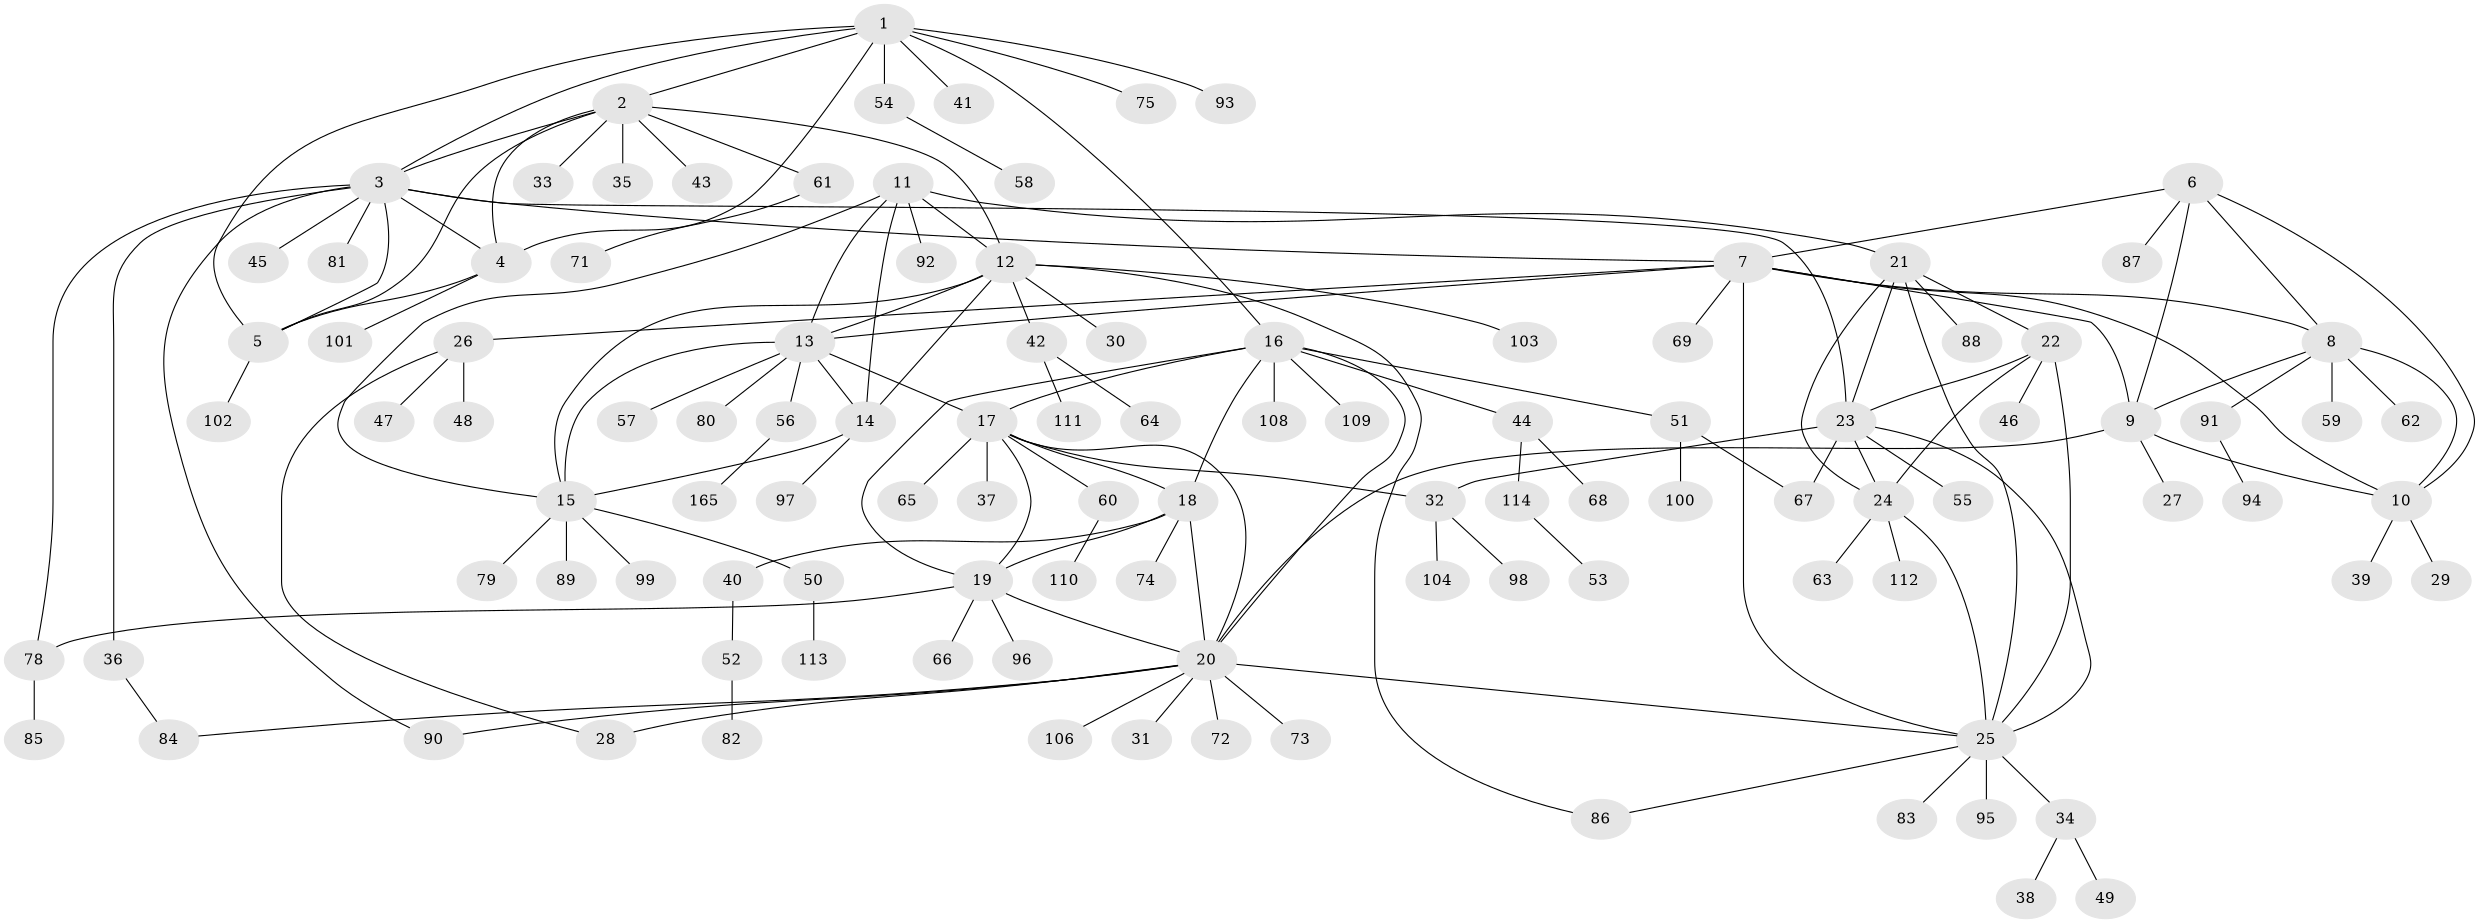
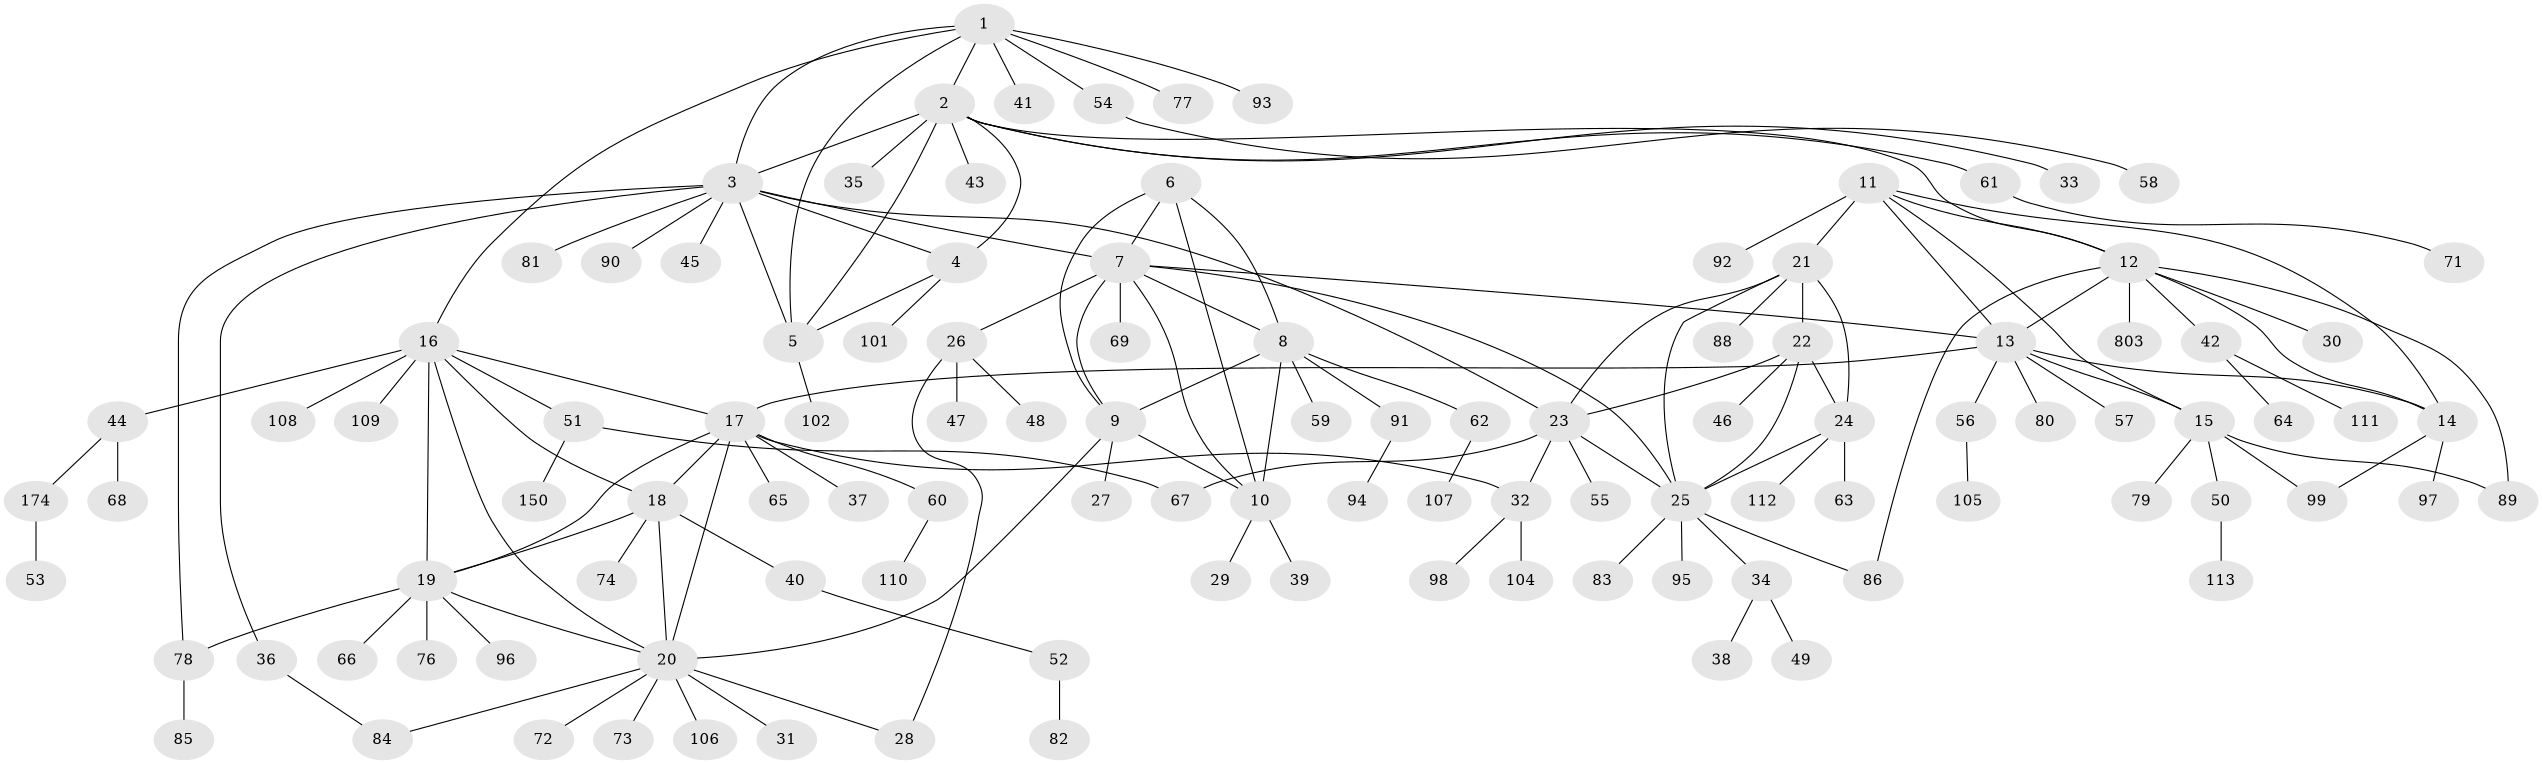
node "75": label "75" -> "77"
edge "1" -- "4": removed
node "87": removed
edge "12" -- "15": now "12" -- "89"
node "103": label "103" -> "803"
edge "23" -- "24": removed
edge "14" -- "15": now "14" -- "99"
node "165": label "165" -> "105"
node "107": added
node "114": label "114" -> "174"
node "100": label "100" -> "150"
node "76": added
edge "20" -- "90": removed
edge "20" -- "25": removed
